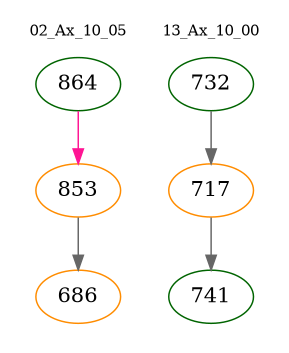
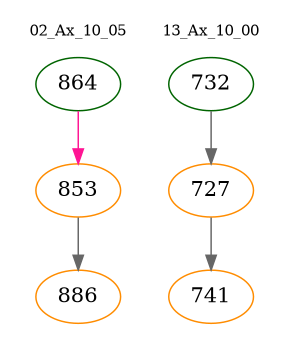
node "717": label "717" -> "727"
node "686": label "686" -> "886"
node "741": color darkgreen -> darkorange
